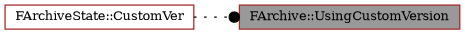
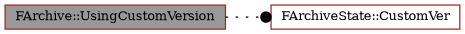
edge "FArchiveState::CustomVer" -> "FArchive::UsingCustomVersion": reversed
